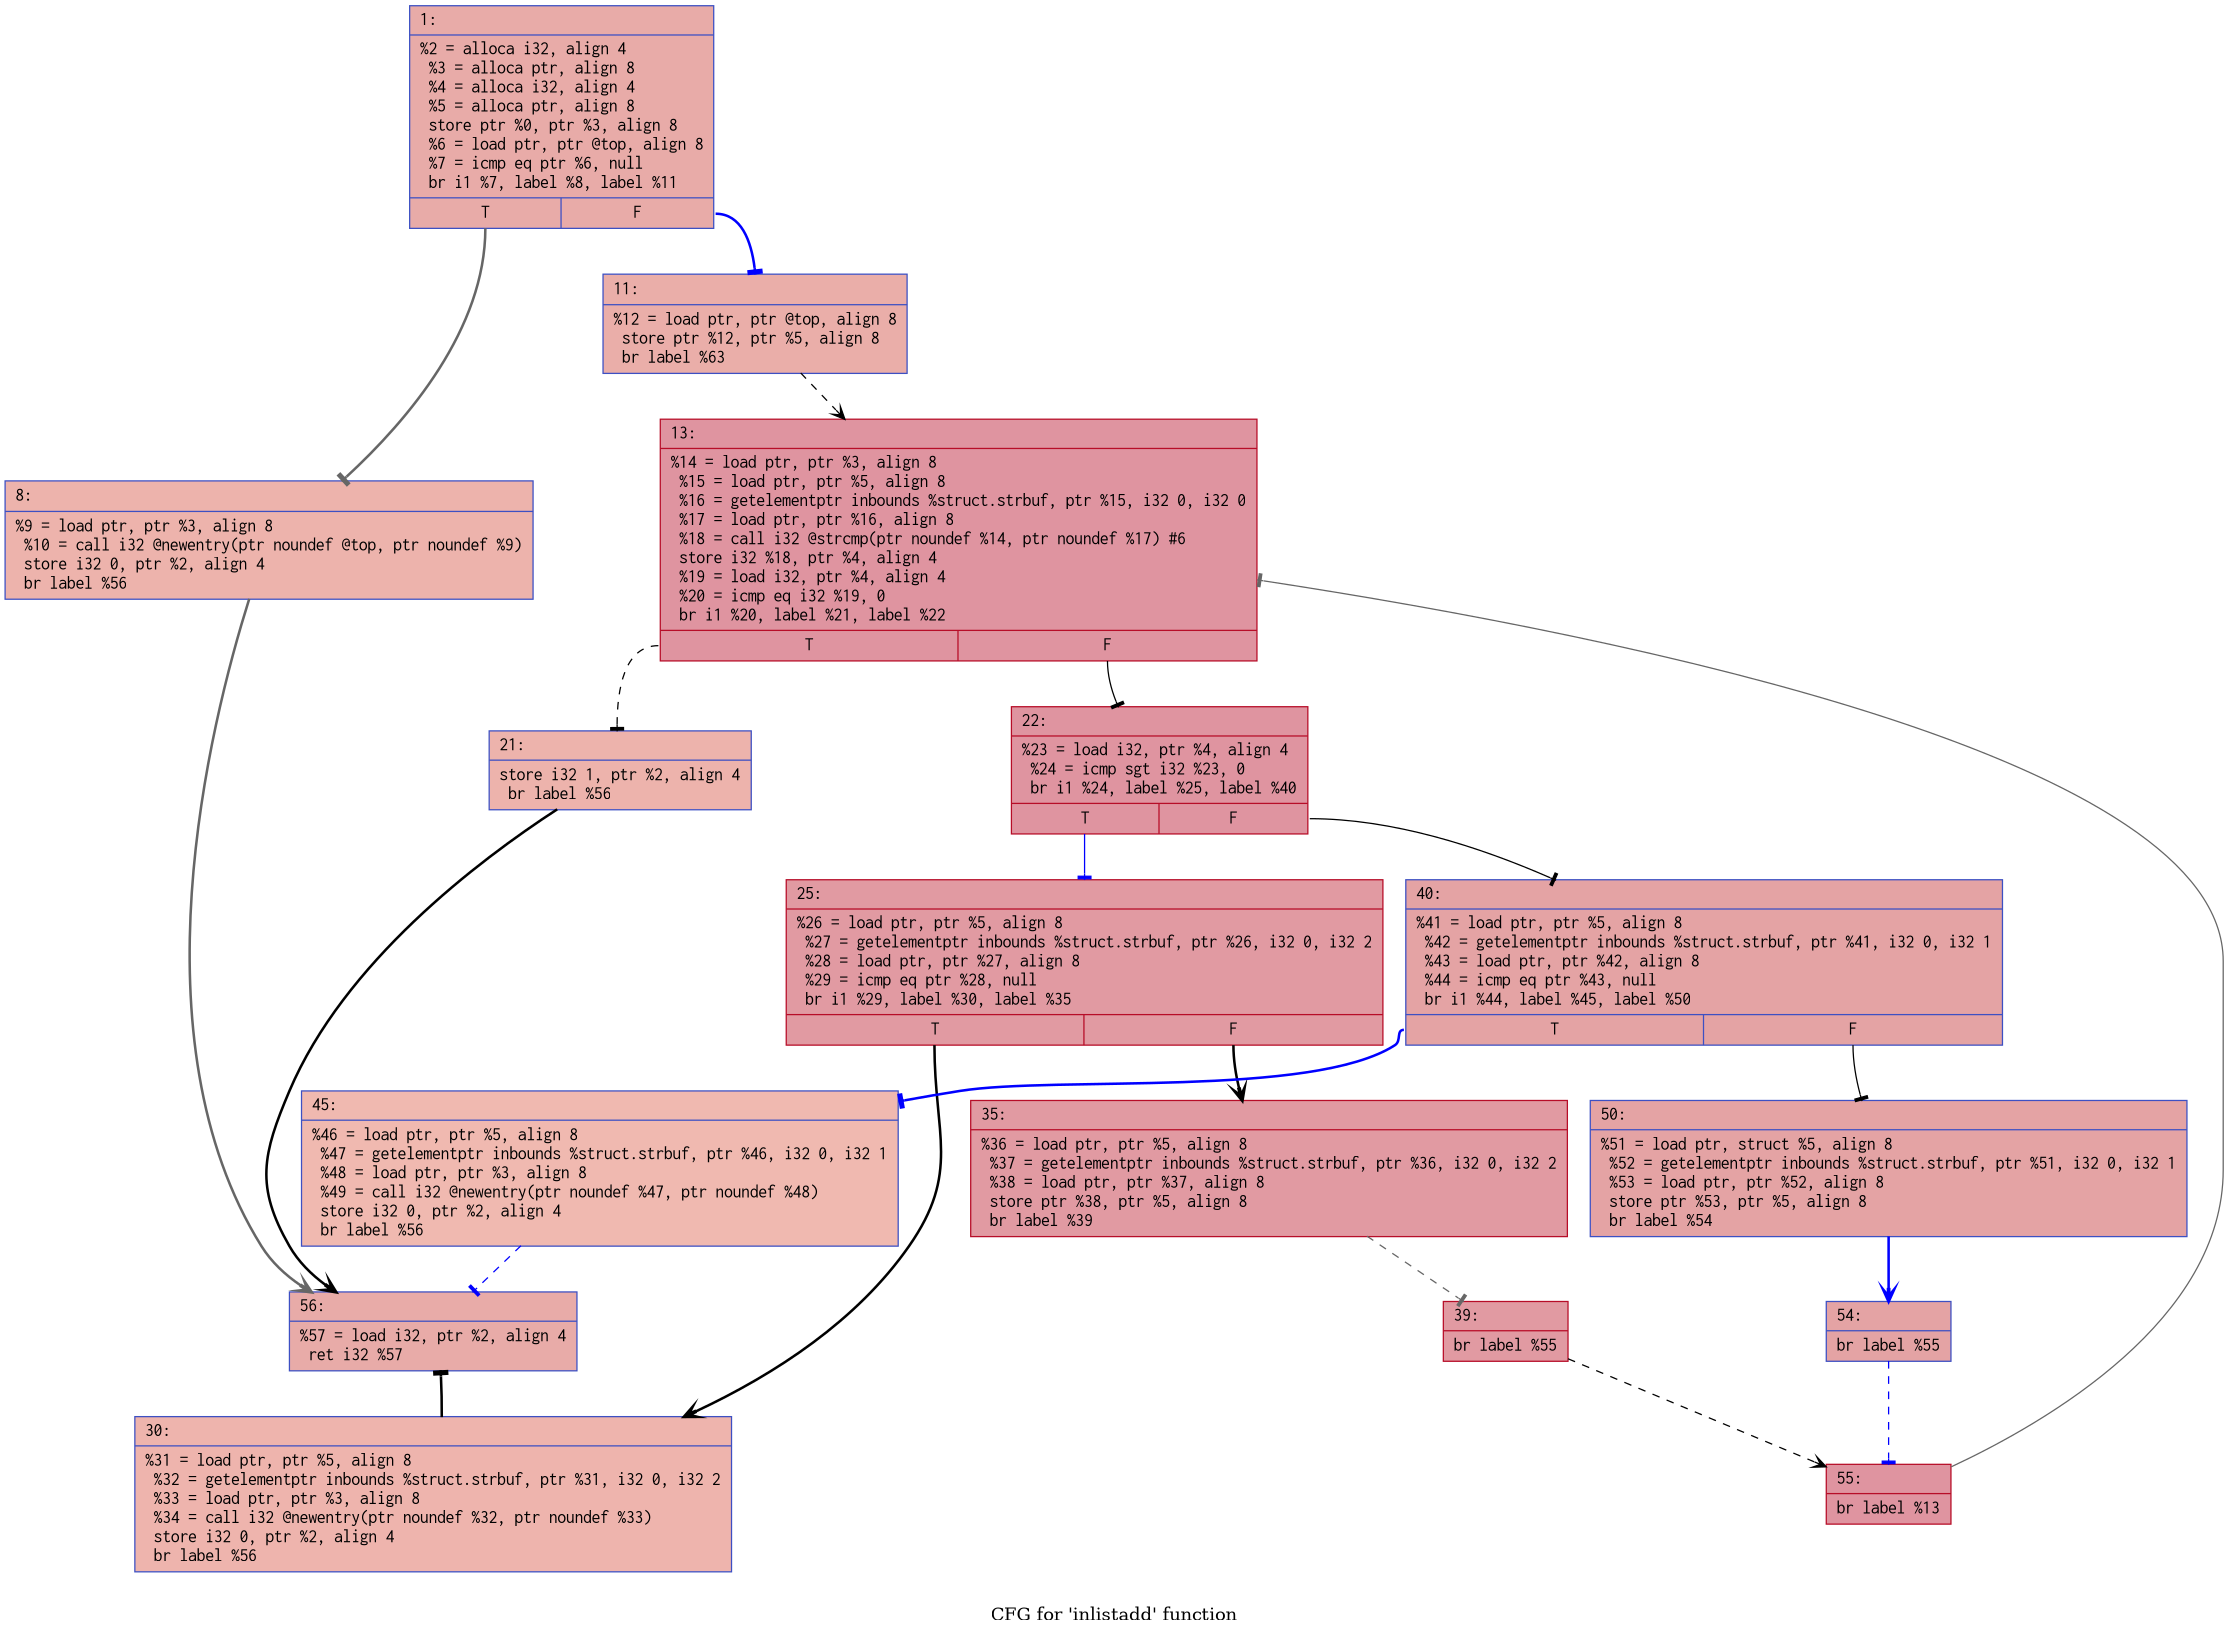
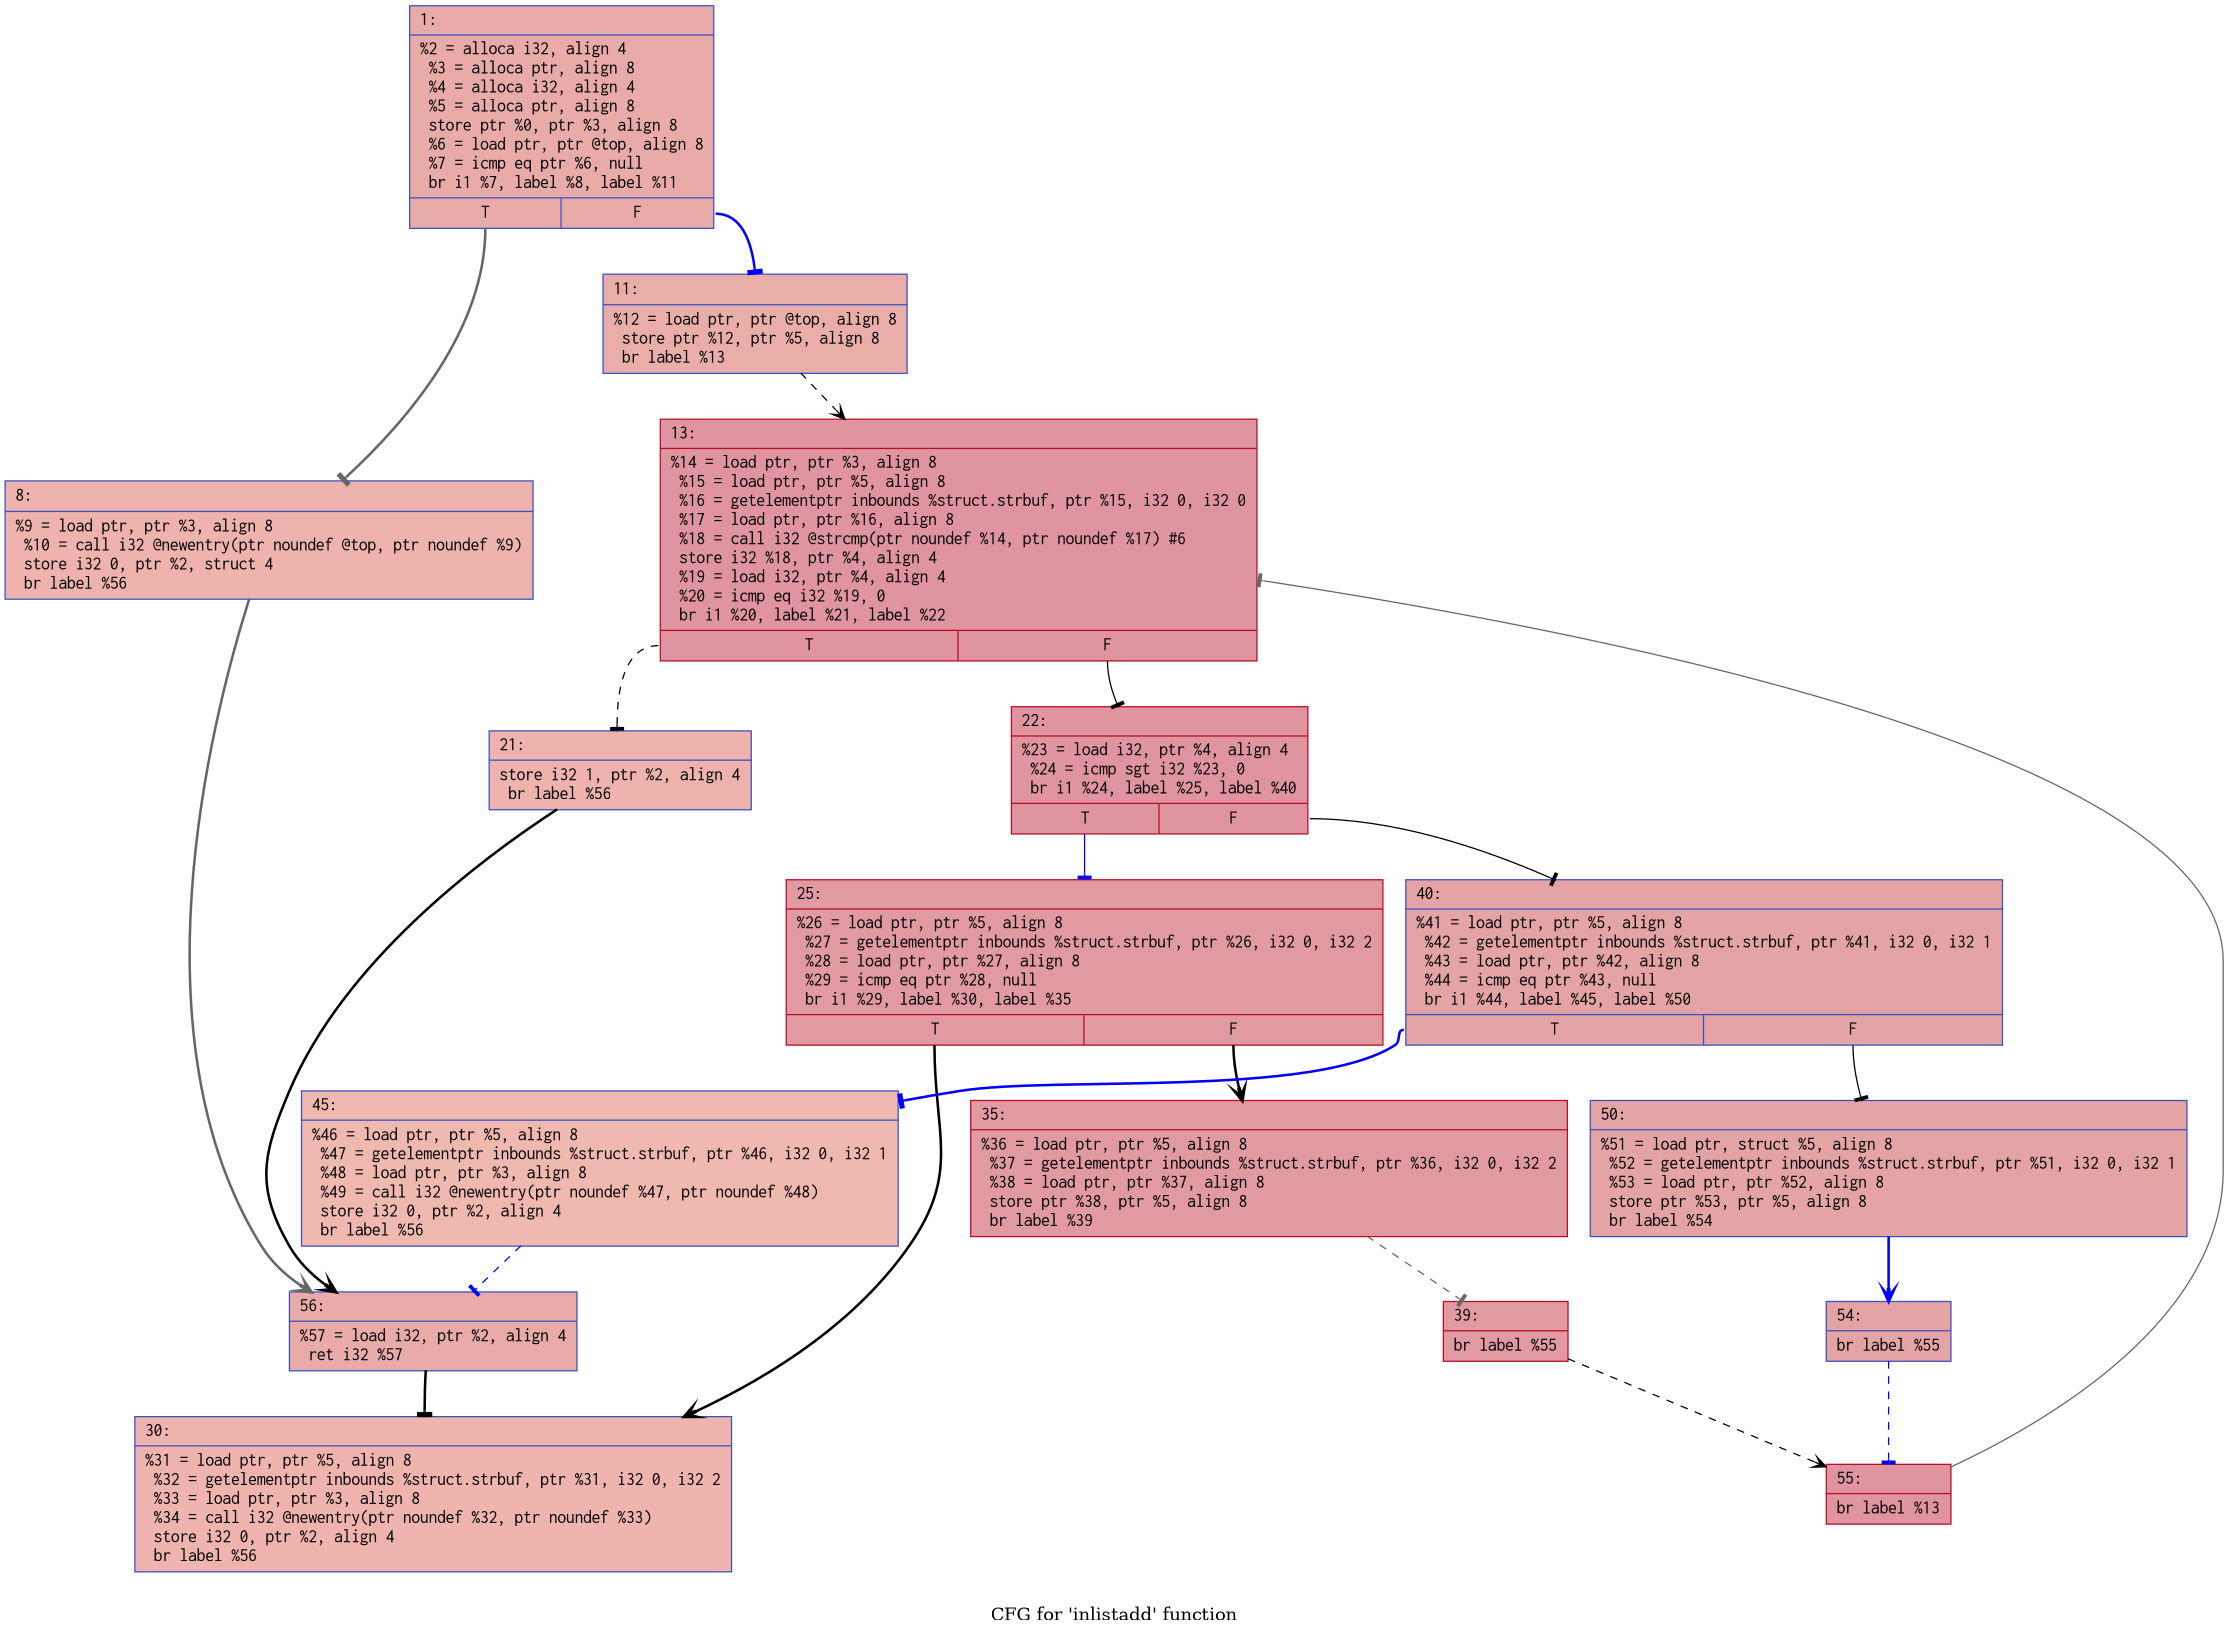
node "11:": text "br label %63" -> "br label %13"
node "8:": text "store i32 0, ptr %2, align 4" -> "store i32 0, ptr %2, struct 4"
edge "30:" -> "56:": reversed
